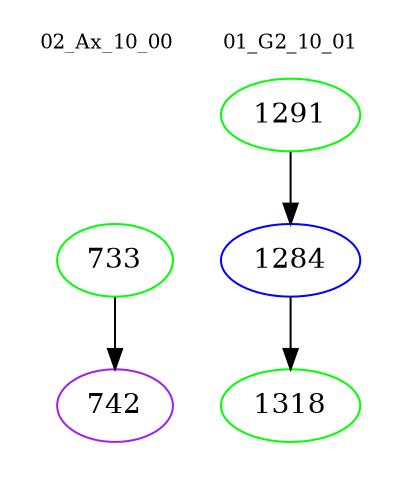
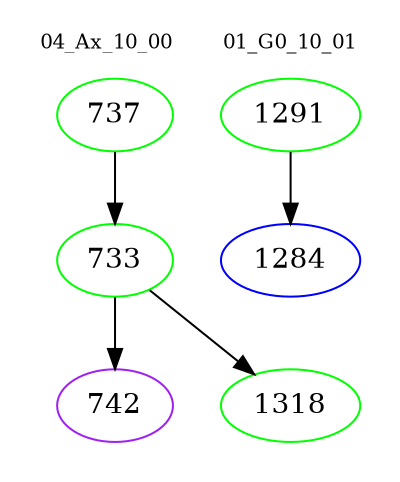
cluster "02_Ax_10_00": label "02_Ax_10_00" -> "04_Ax_10_00"
cluster "01_G2_10_01": label "01_G2_10_01" -> "01_G0_10_01"
node "737": added
edge "1284" -> "1318": now "733" -> "1318"
